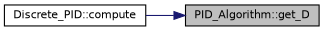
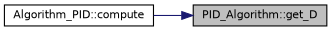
node "Discrete_PID::compute": label "Discrete_PID::compute" -> "Algorithm_PID::compute"
